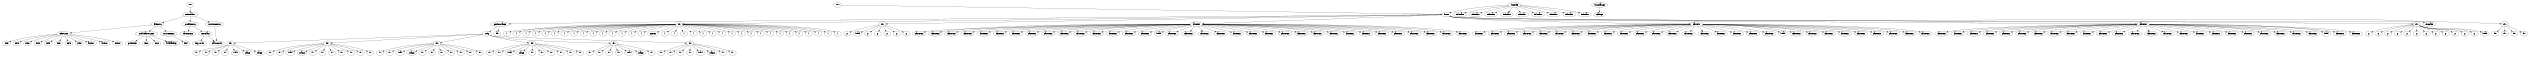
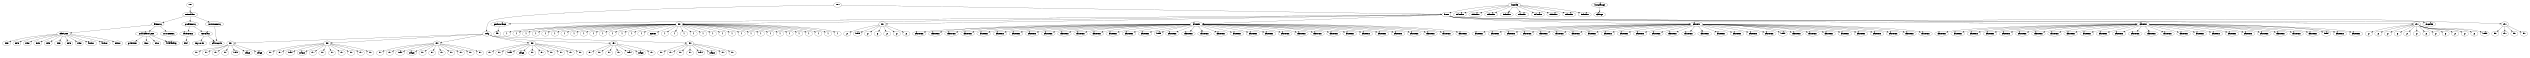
edge "performance" -> "body": now "text" -> "body"
edge "sourceDesc" -> "bibl": now "particDesc" -> "bibl"
